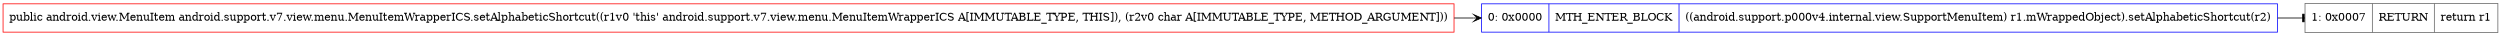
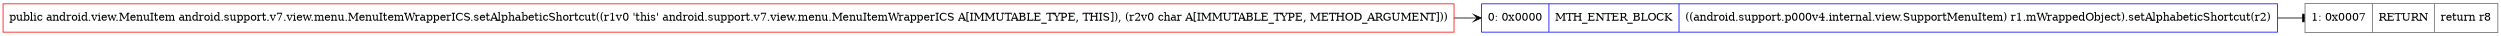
node "1: 0x0007": text "return r1" -> "return r8"
